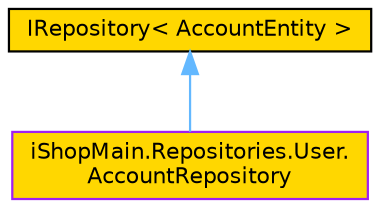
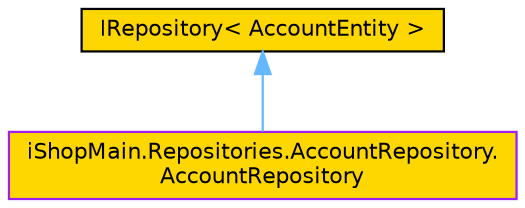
node "iShopMain.Repositories.User. AccountRepository": label "iShopMain.Repositories.User. AccountRepository" -> "iShopMain.Repositories.AccountRepository. AccountRepository"
